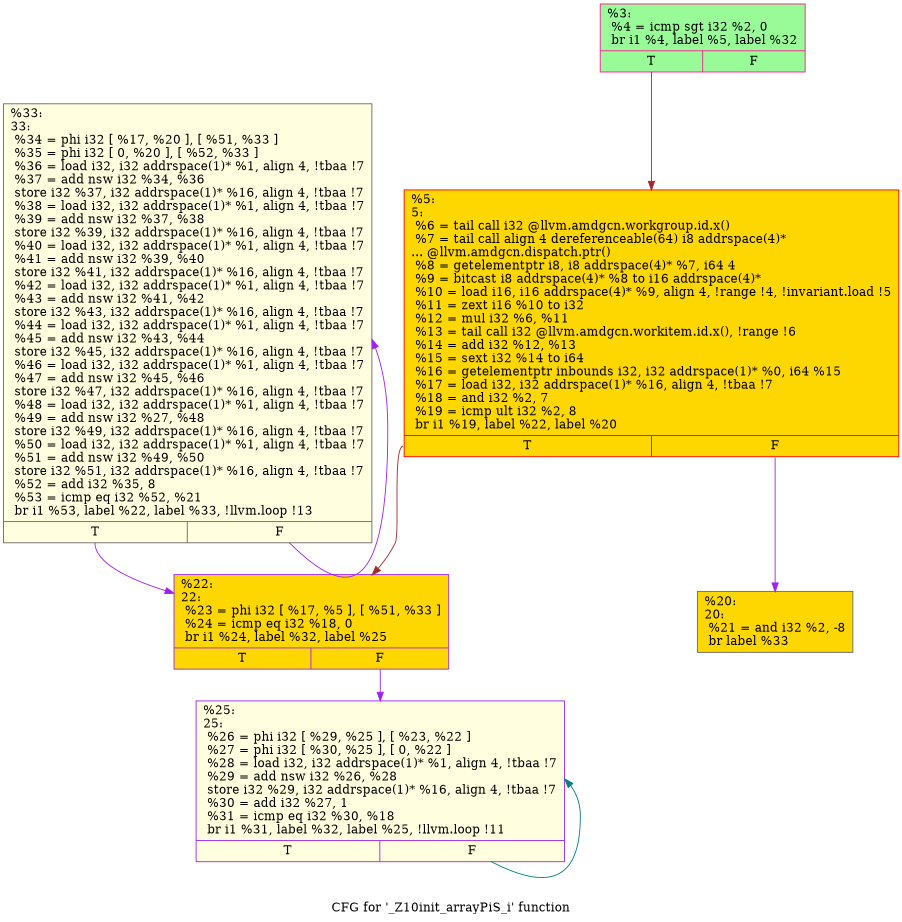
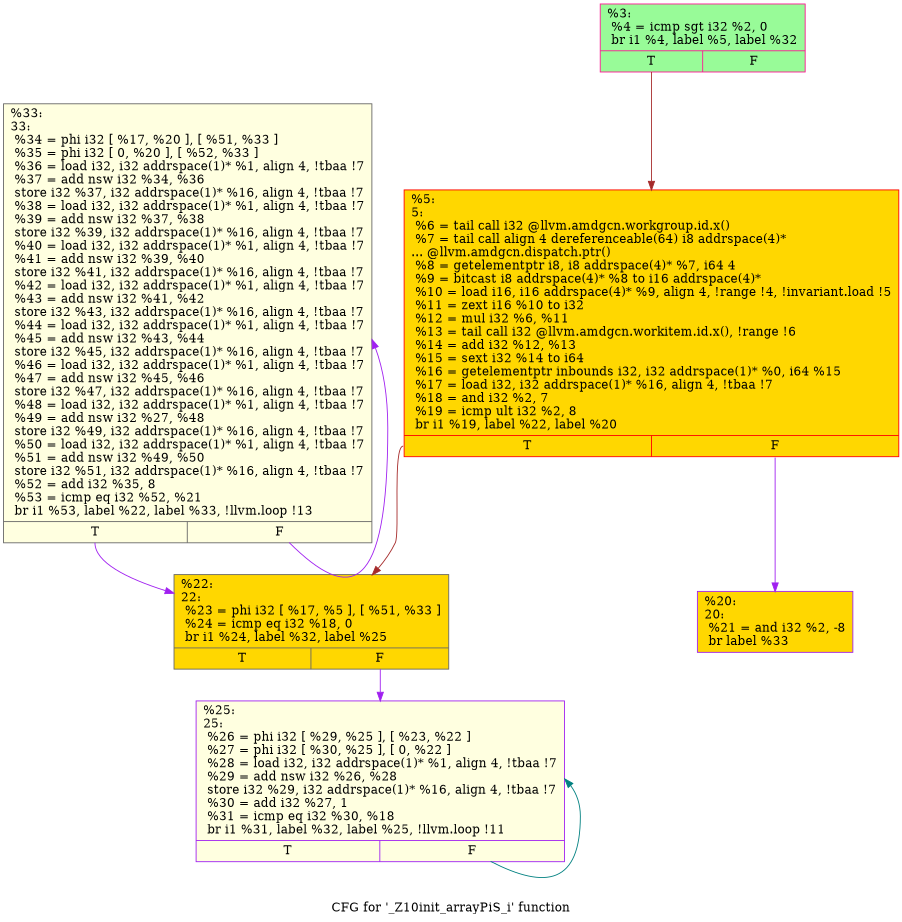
node "%22:": color purple -> gray40
node "%20:": color gray40 -> purple
